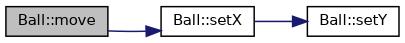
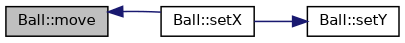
edge "Ball::move" -> "Ball::setX": reversed
